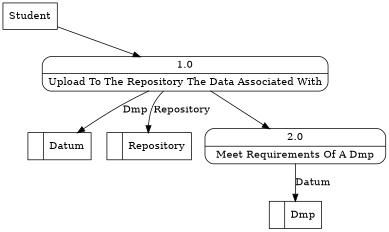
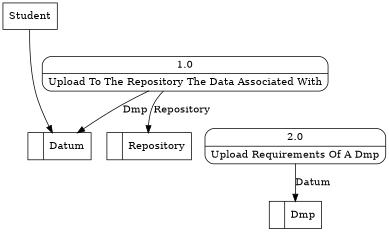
edge "Student" -> "1.0": now "Student" -> "Datum"
edge "1.0" -> "2.0": removed
node "2.0": text "Meet Requirements Of A Dmp" -> "Upload Requirements Of A Dmp"
